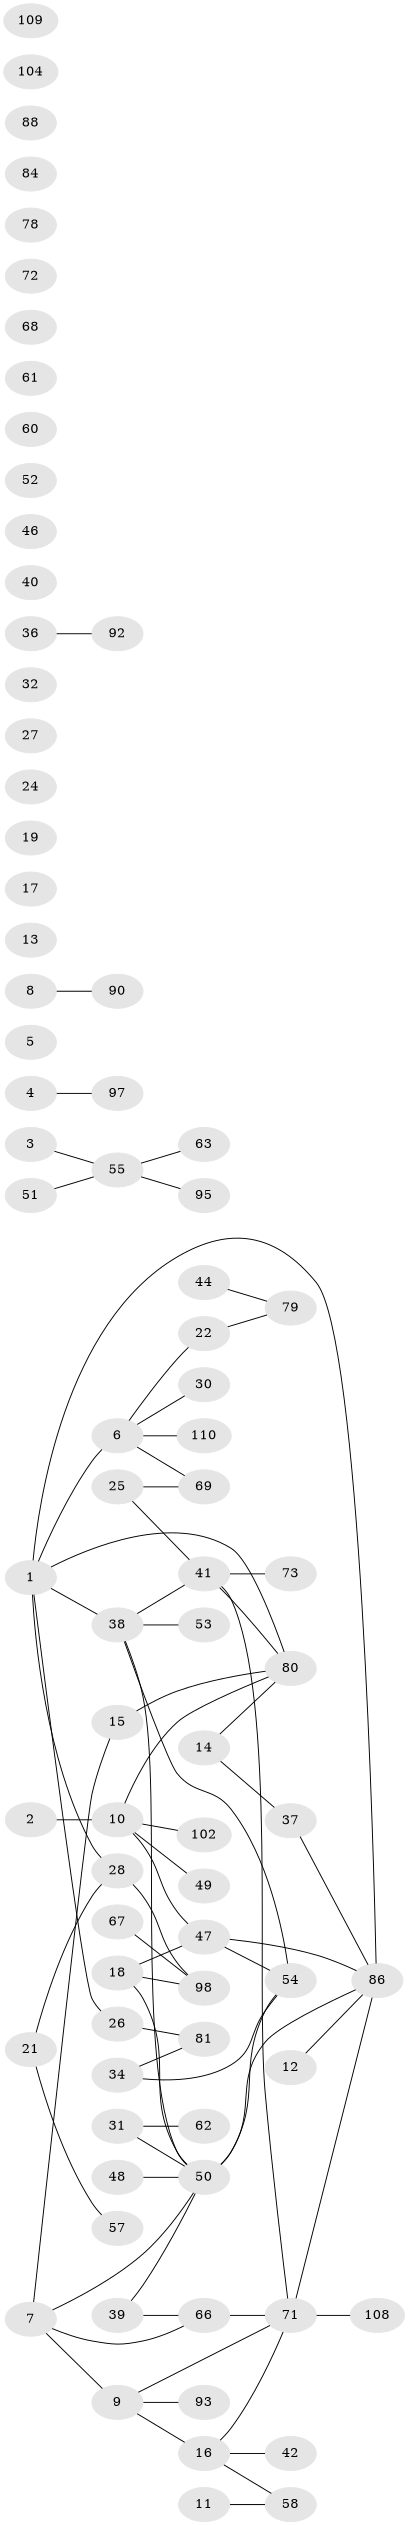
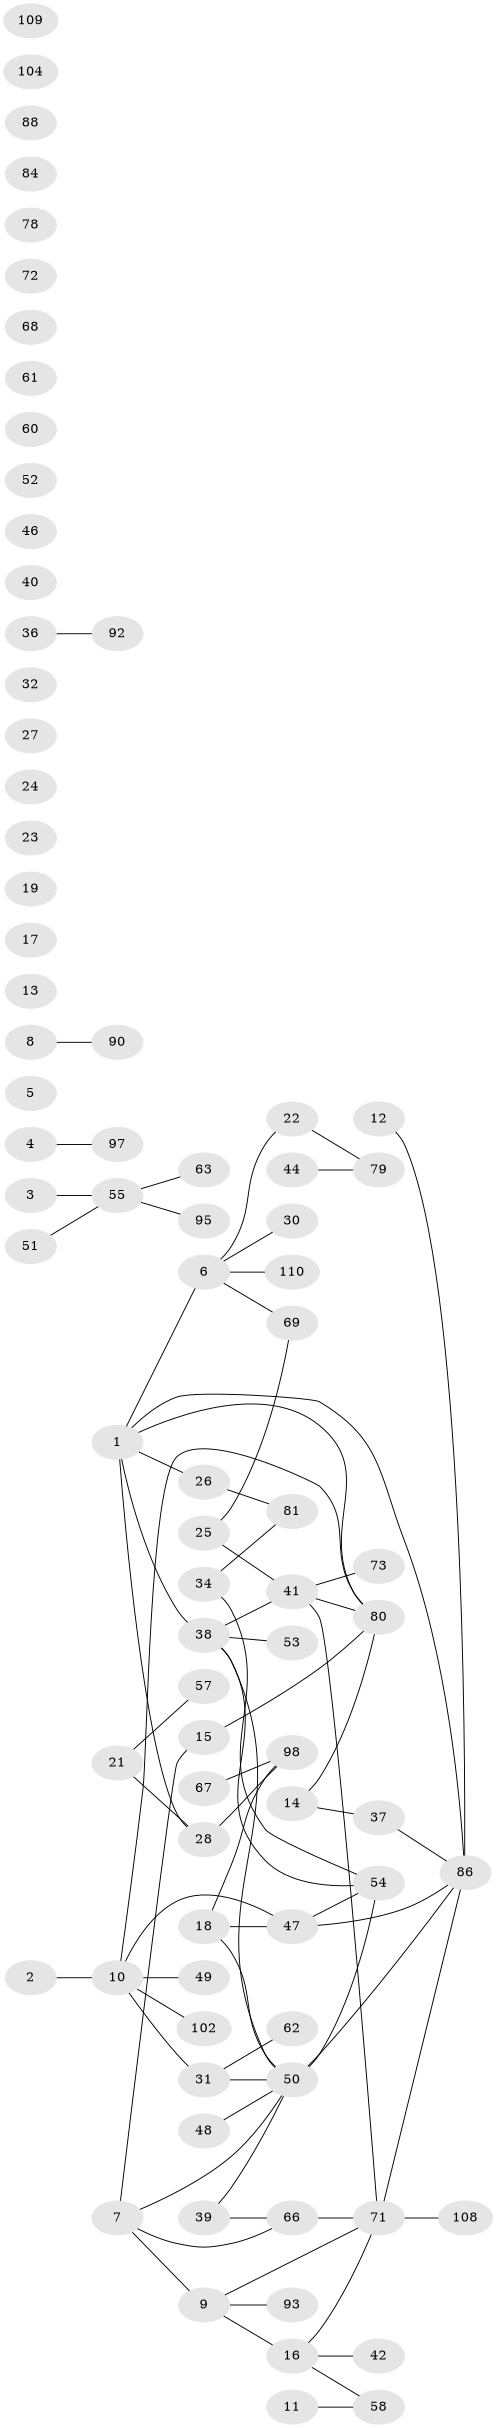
node "23": added
edge "10" -- "31": added
